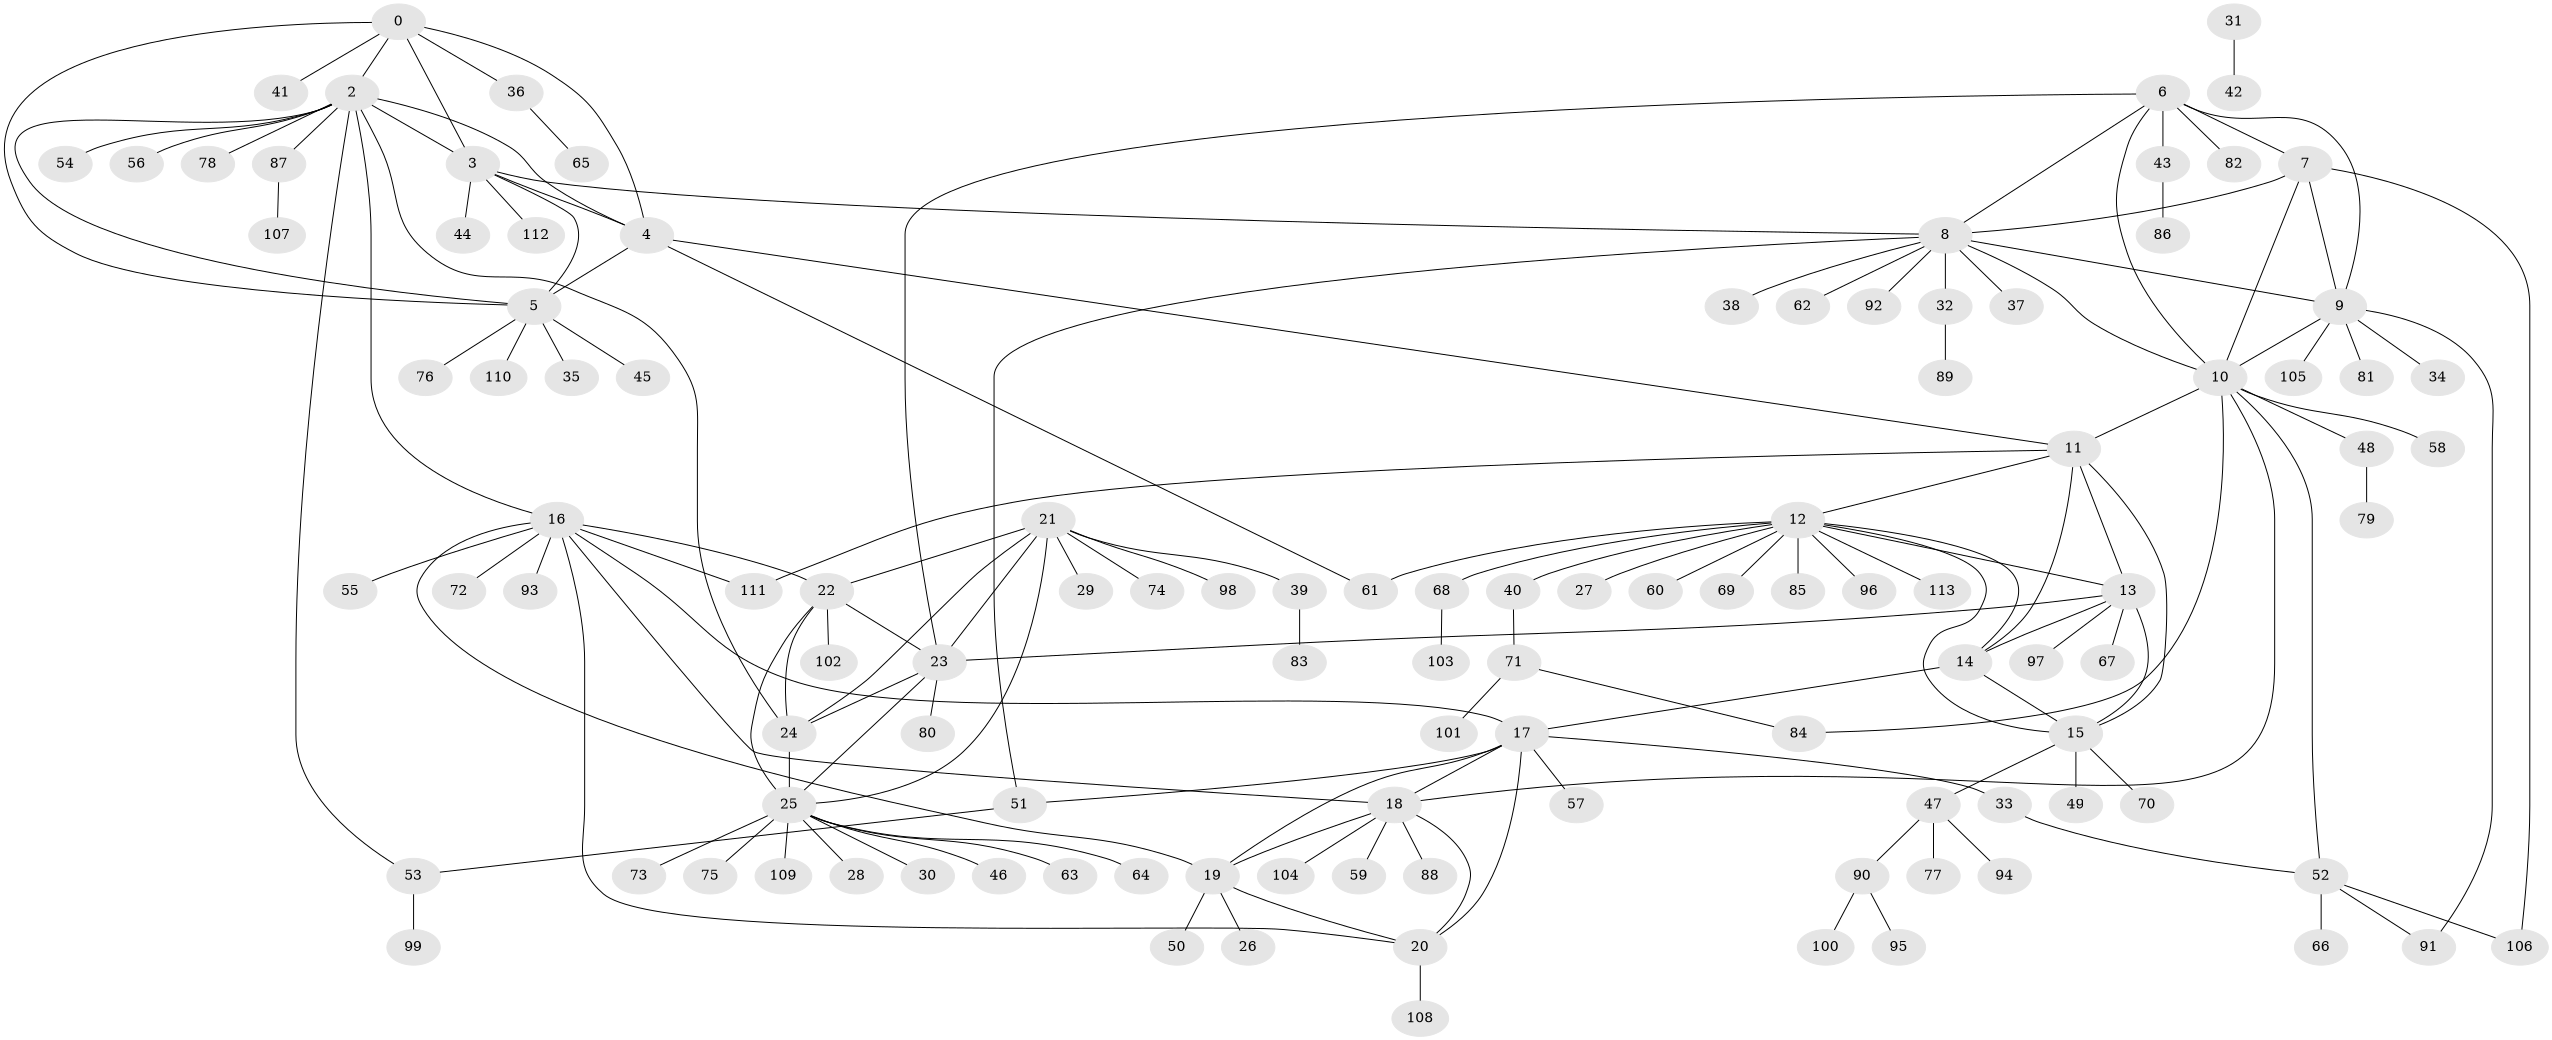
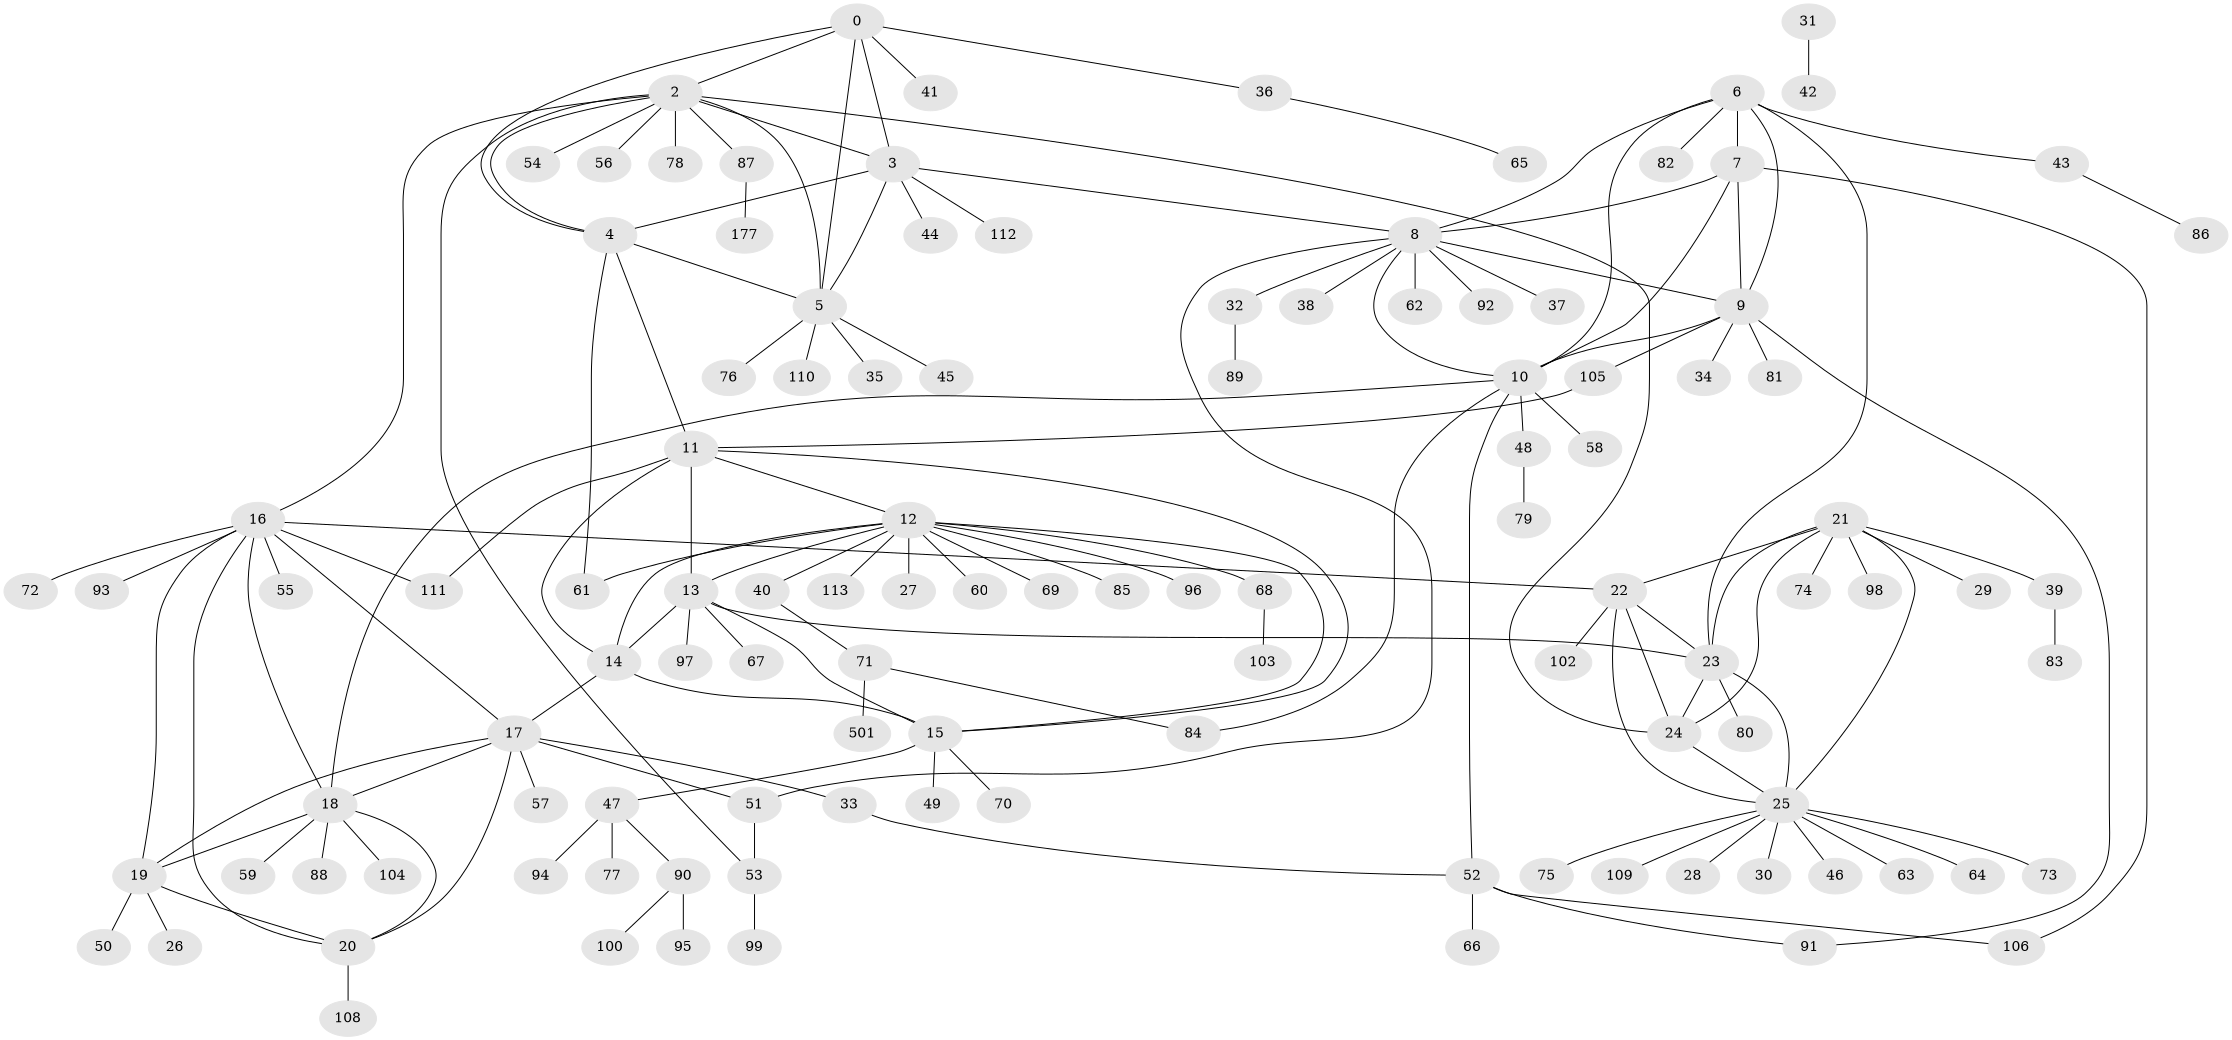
node "107": label "107" -> "177"
edge "10" -- "11": now "105" -- "11"
node "101": label "101" -> "501"
